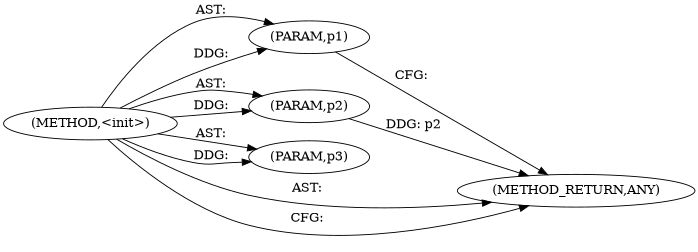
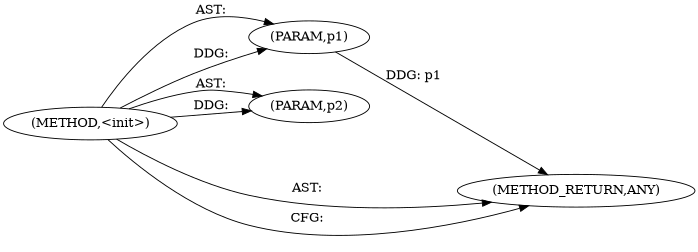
edge "(PARAM,p1)" -> "(METHOD_RETURN,ANY)": label "CFG: " -> "DDG: p1"
edge "(PARAM,p2)" -> "(METHOD_RETURN,ANY)": removed, label "DDG: p2"
node "(PARAM,p3)": removed
